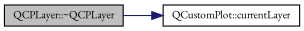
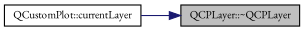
edge "QCPLayer::~QCPLayer" -> "QCustomPlot::currentLayer": reversed
